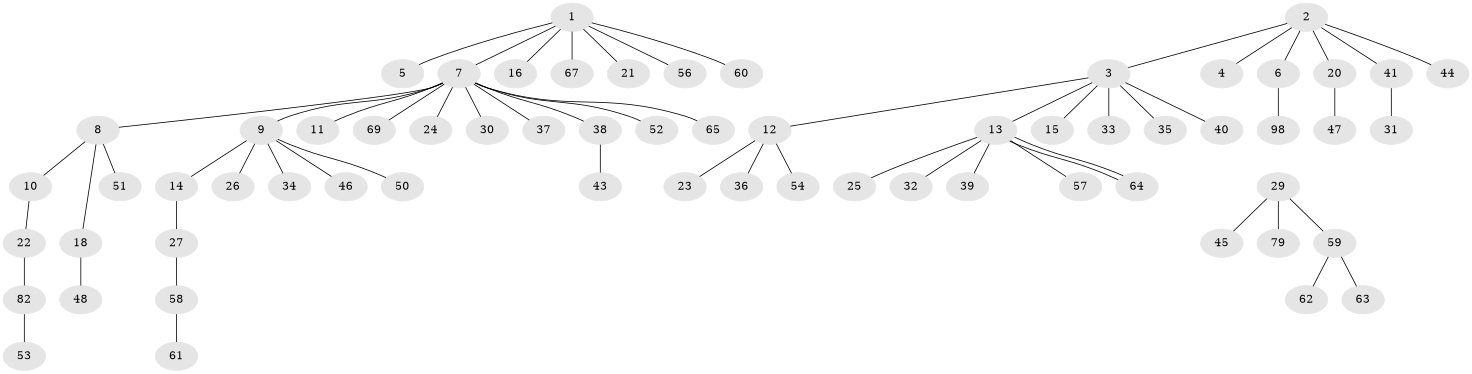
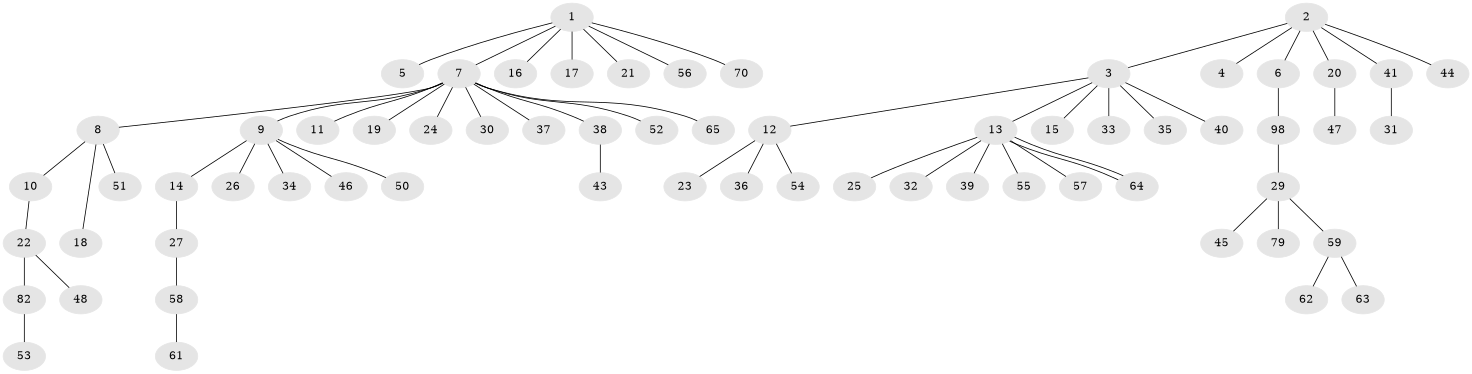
node "67": label "67" -> "17"
node "60": label "60" -> "70"
node "69": label "69" -> "19"
edge "98" -- "29": added
node "55": added
edge "18" -- "48": now "22" -- "48"
